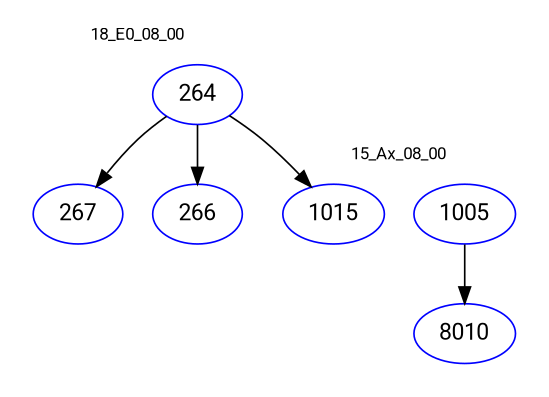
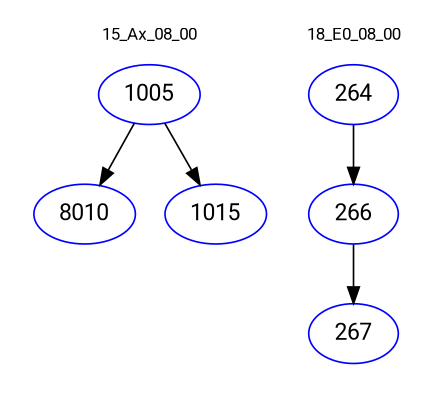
edge "264" -> "267": now "266" -> "267"
edge "264" -> "1015": now "1005" -> "1015"
